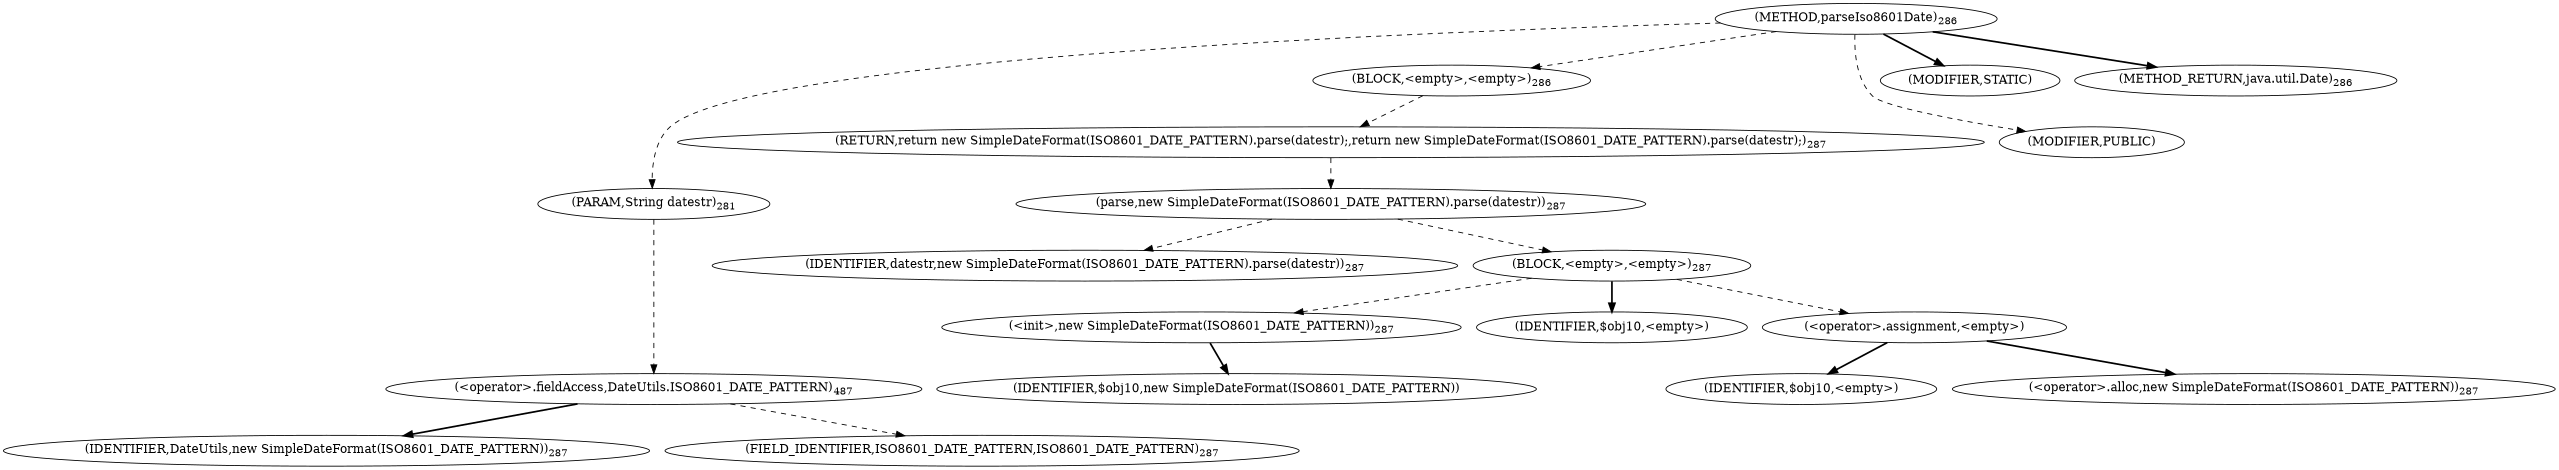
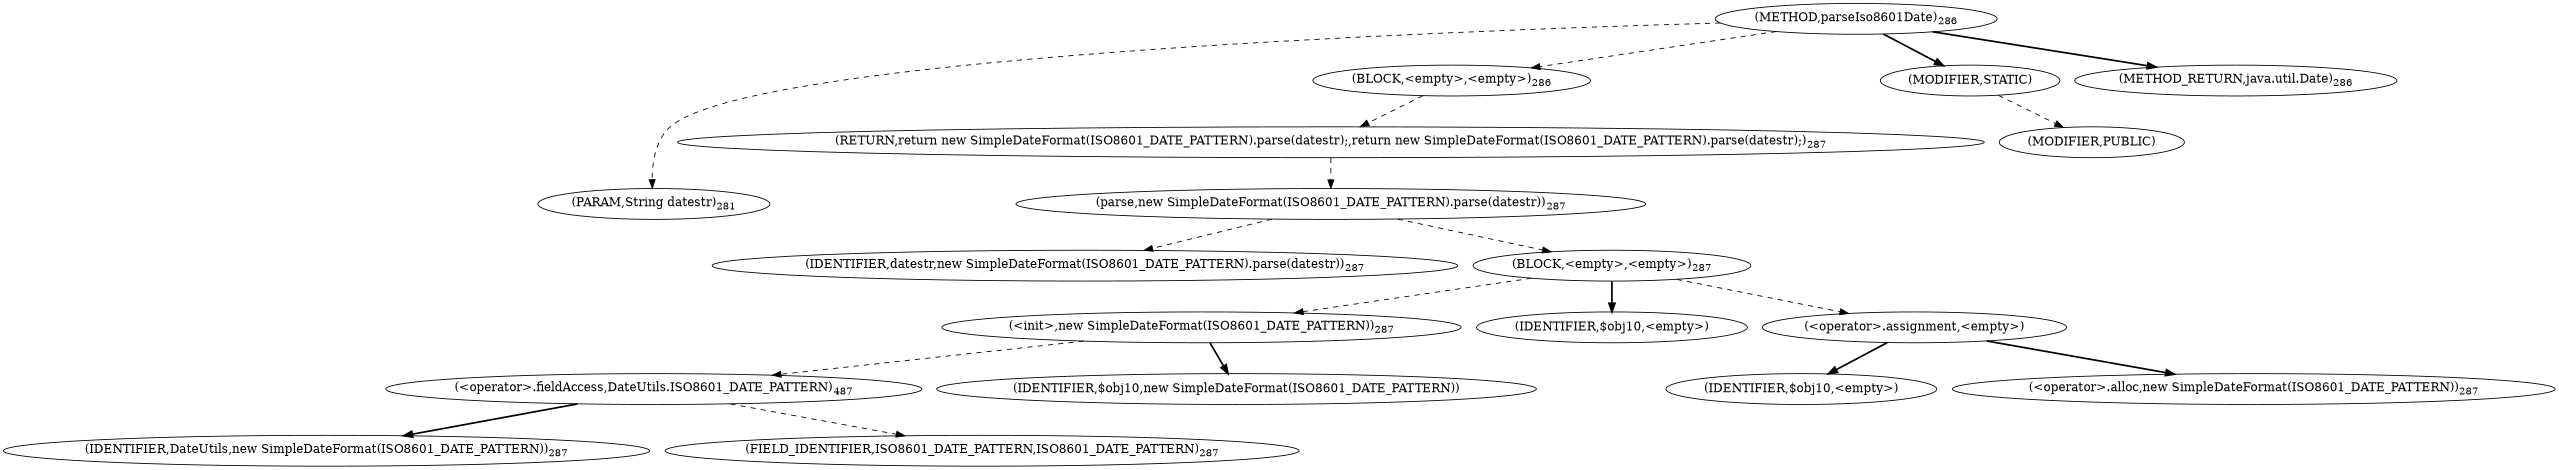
edge "(METHOD,parseIso8601Date)" -> "(MODIFIER,PUBLIC)": now "(MODIFIER,STATIC)" -> "(MODIFIER,PUBLIC)"
edge "(PARAM,String datestr)" -> "(<operator>.fieldAccess,DateUtils.ISO8601_DATE_PATTERN)": now "(<init>,new SimpleDateFormat(ISO8601_DATE_PATTERN))" -> "(<operator>.fieldAccess,DateUtils.ISO8601_DATE_PATTERN)"
